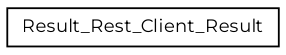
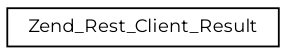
node "Result_Rest_Client_Result": label "Result_Rest_Client_Result" -> "Zend_Rest_Client_Result"
